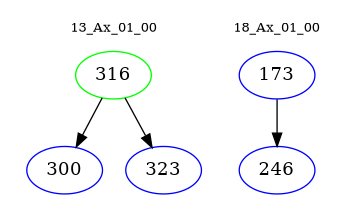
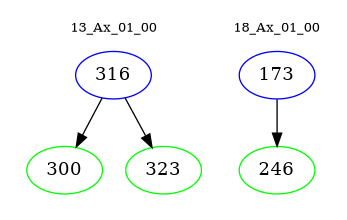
node "316": color green -> blue
node "300": color blue -> green
node "323": color blue -> green
node "246": color blue -> green
